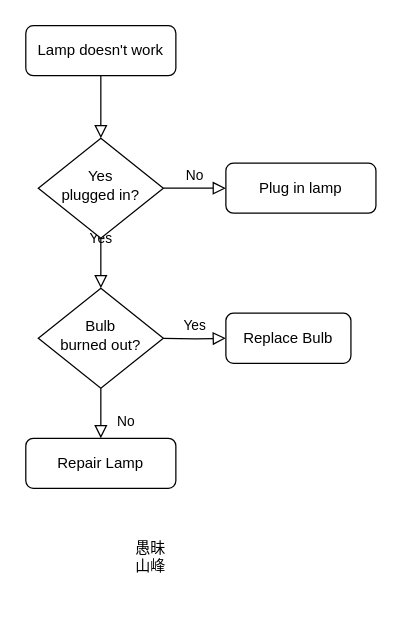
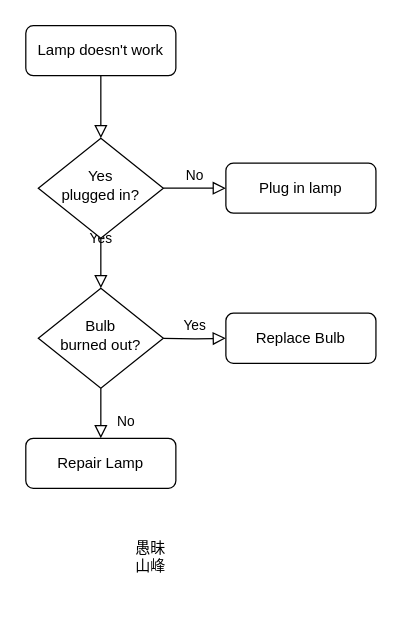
node "Replace Bulb": size 125x50 -> 150x50
